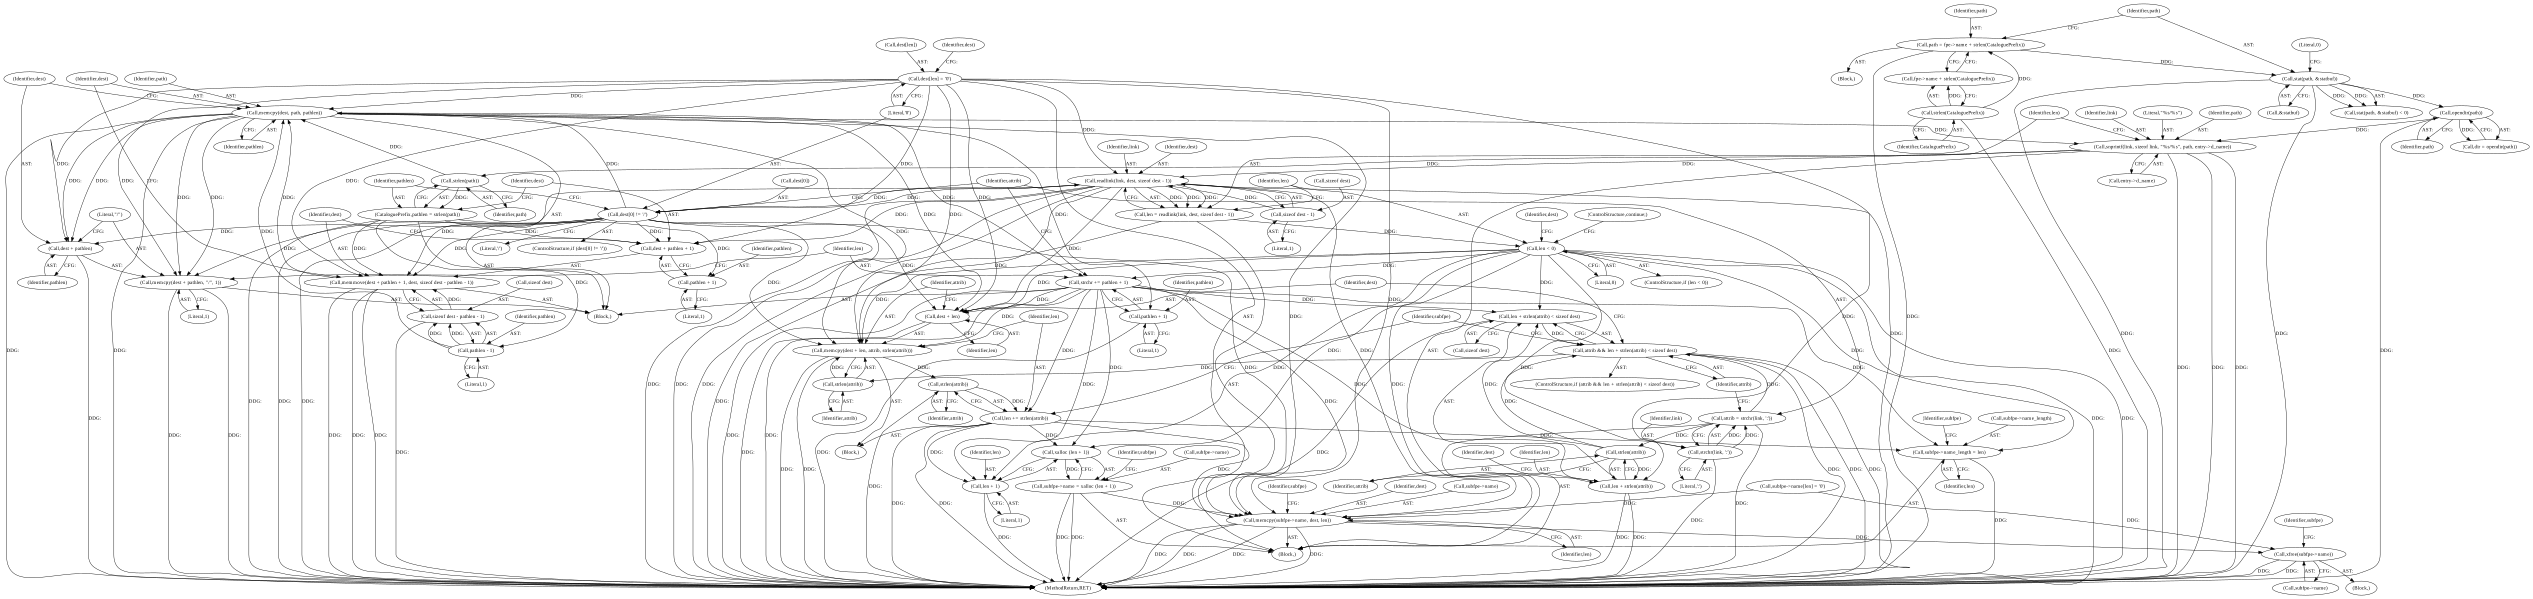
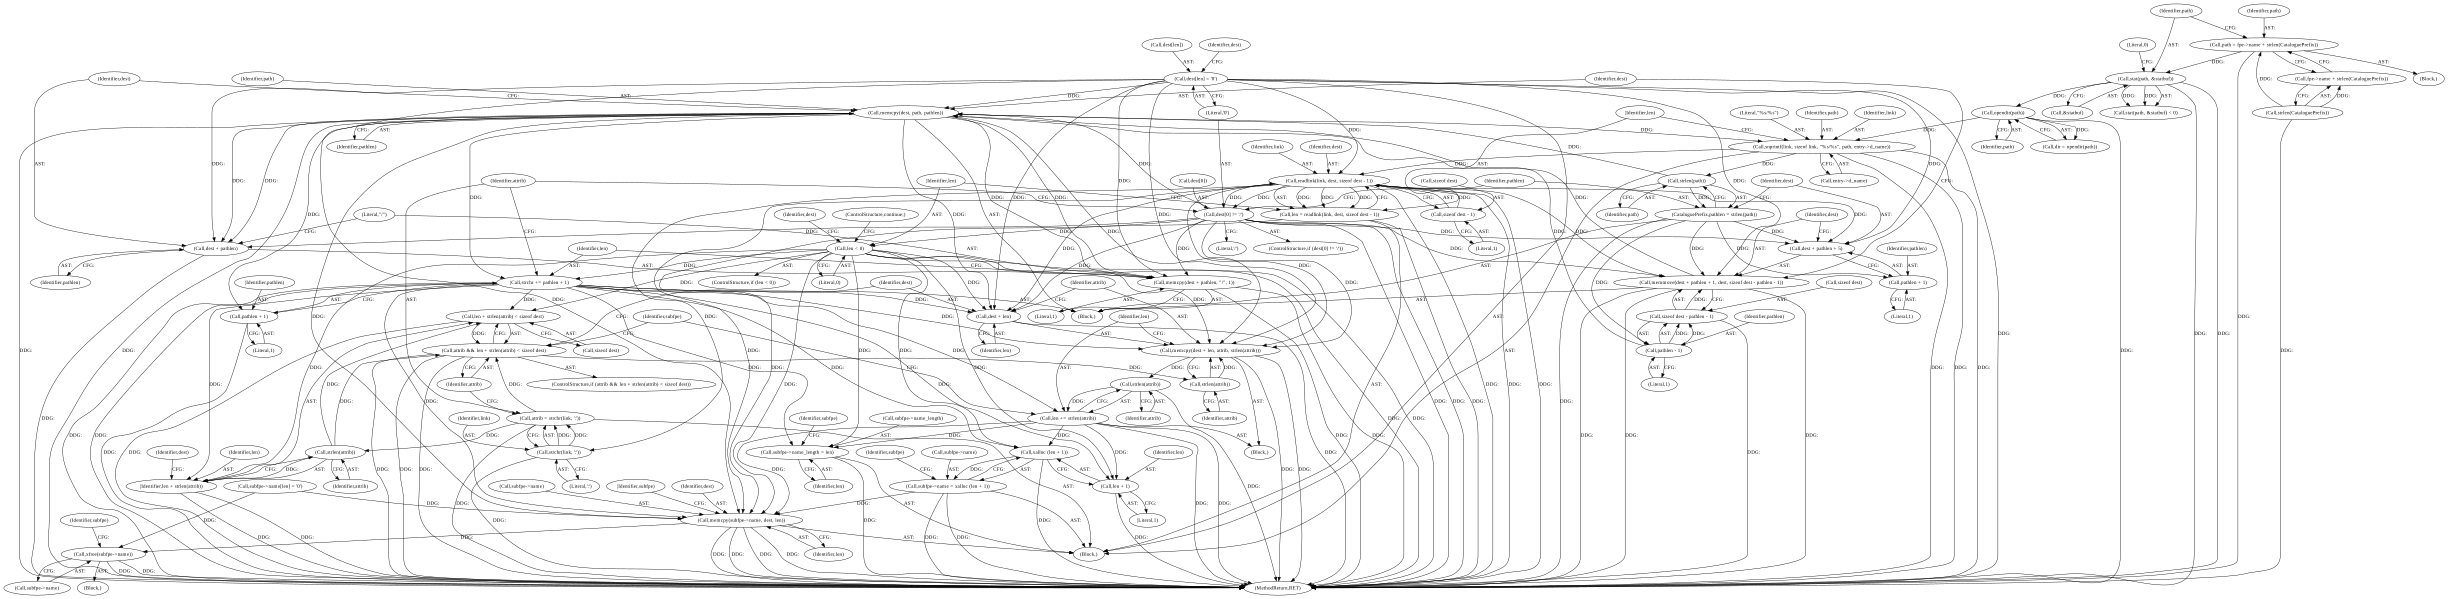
node "(Identifier,CataloguePrefix)": removed
node "(Call,dest + pathlen + 1)": label "(Call,dest + pathlen + 1)" -> "(Call,dest + pathlen + 5)"
node "(Call,len + strlen(attrib))": label "(Call,len + strlen(attrib))" -> "(Identifier,len + strlen(attrib))"
edge "(Call,xalloc (len + 1))" -> "(MethodReturn,RET)": added, label "DDG:"
